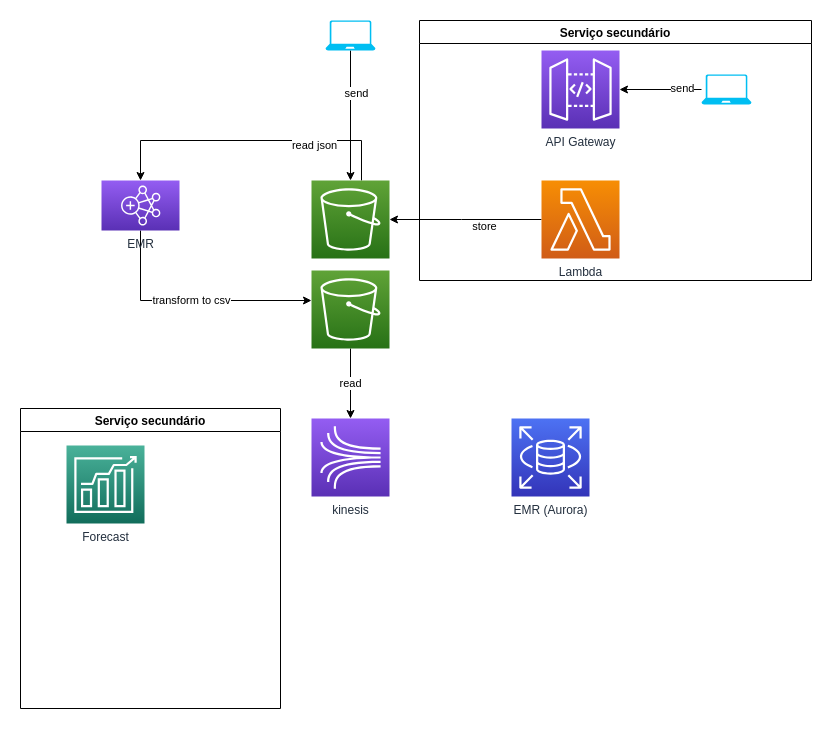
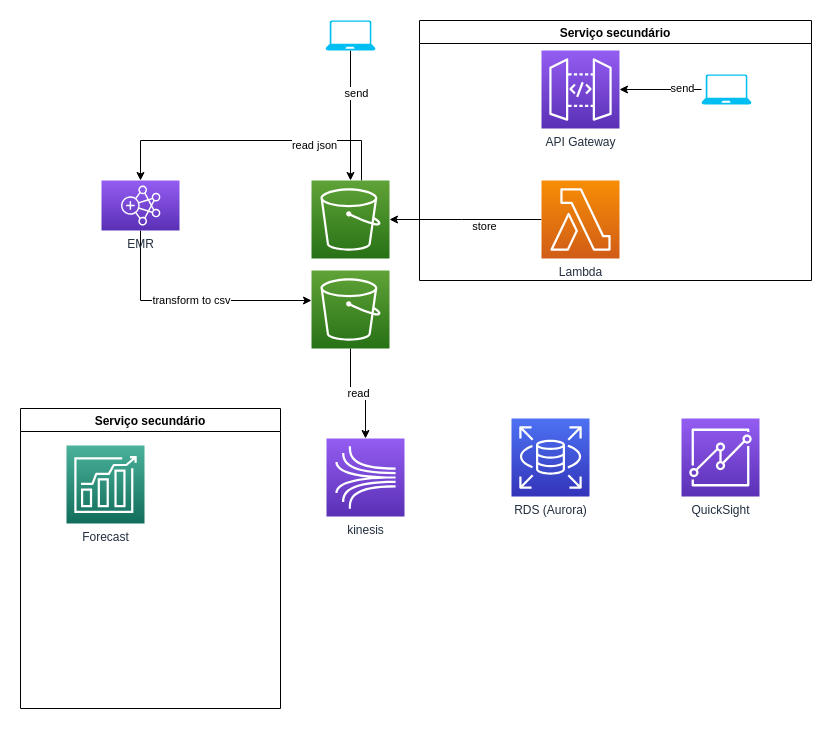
node "kinesis": moved (351, 458) -> (366, 478)
node "QuickSight": added
node "EMR (Aurora)": label "EMR (Aurora)" -> "RDS (Aurora)"
